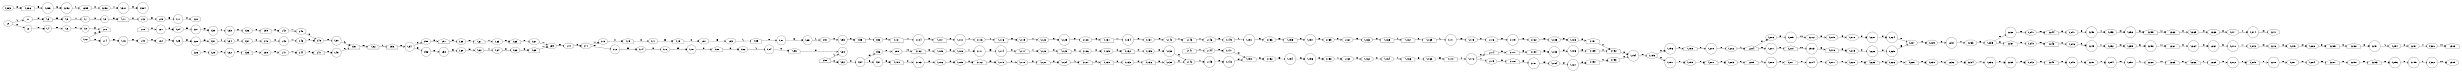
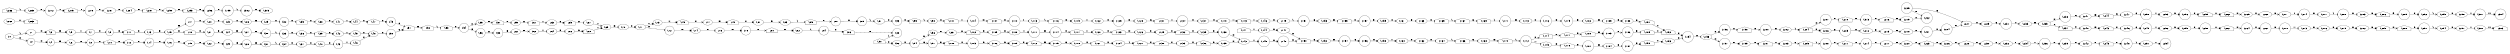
node "S280": added
node "S23": added
edge "S15" -> "S18": added, label "D"
edge "S12" -> "S10": reversed
edge "S119" -> "S122": arrowhead vee -> tee
node "S176": shape octagon -> circle
edge "S222" -> "S225": reversed
node "S257": removed
edge "S263" -> "S266": removed, label "L"
